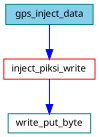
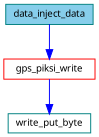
node "gps_inject_data": label "gps_inject_data" -> "data_inject_data"
node "inject_piksi_write": label "inject_piksi_write" -> "gps_piksi_write"
